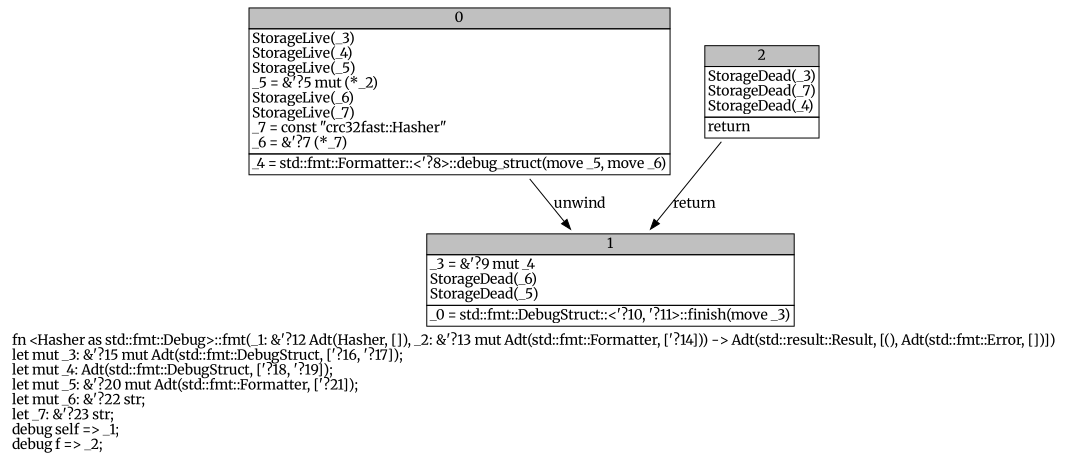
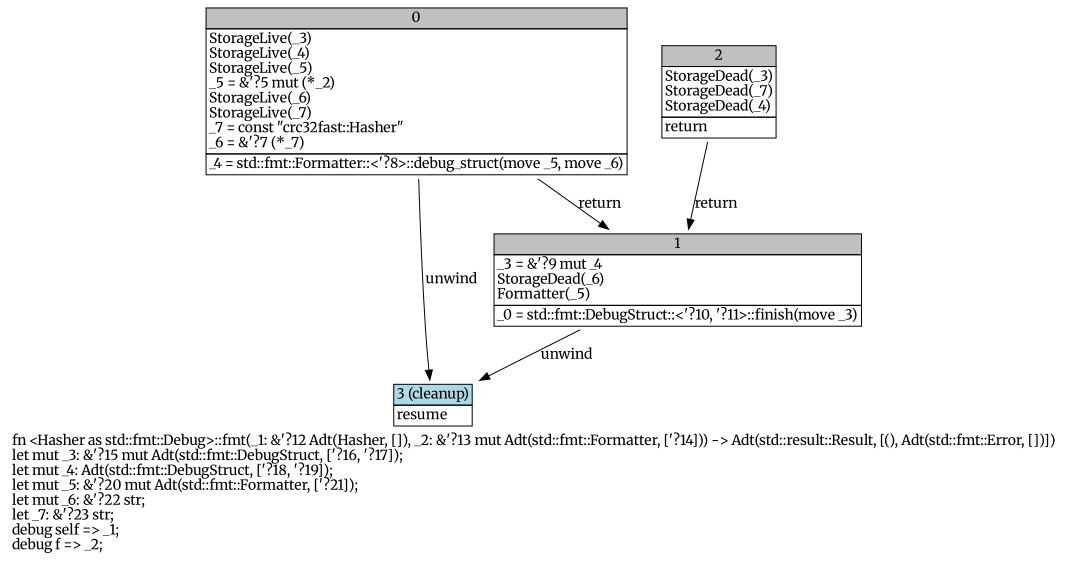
edge "0" -> "1": label "unwind" -> "return"
node "1": text "StorageDead(_5)" -> "Formatter(_5)"
node "3 (cleanup)": added
